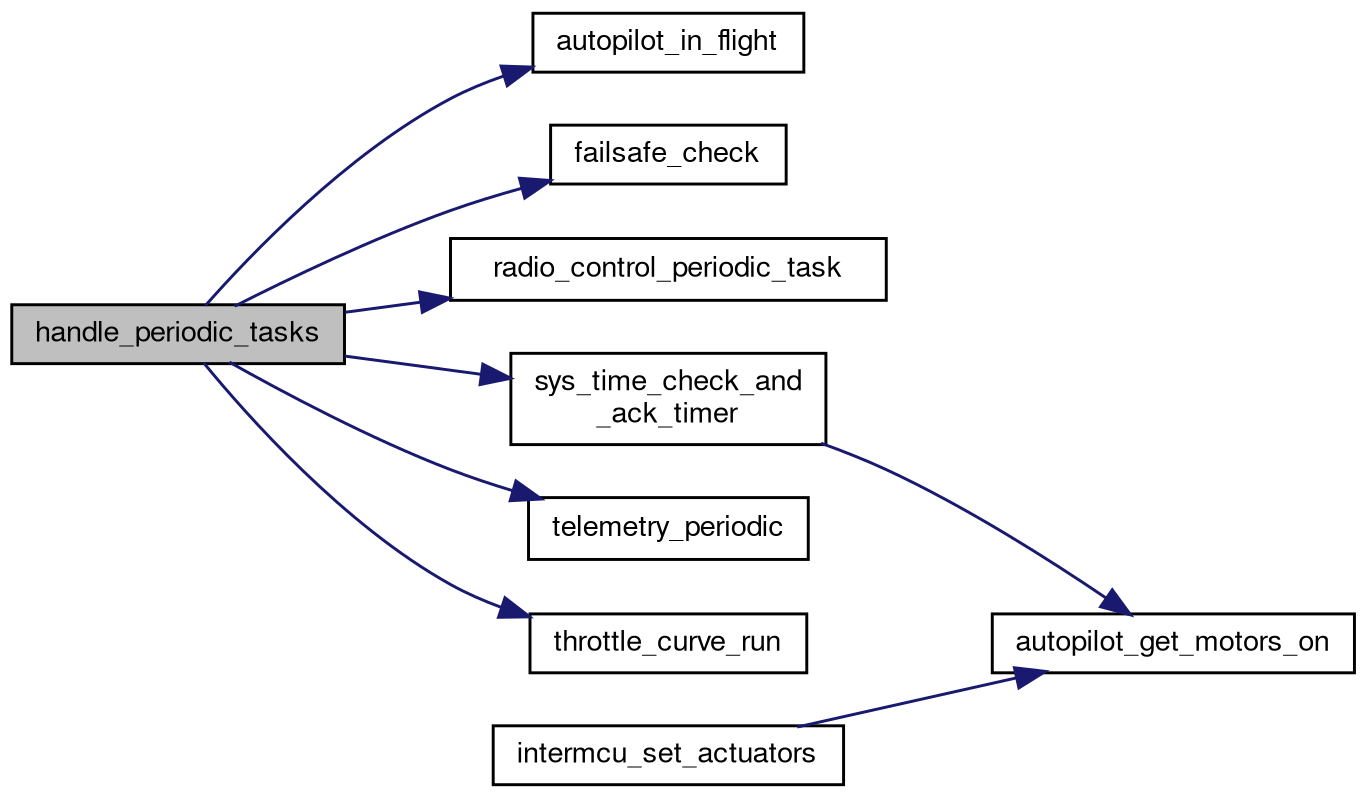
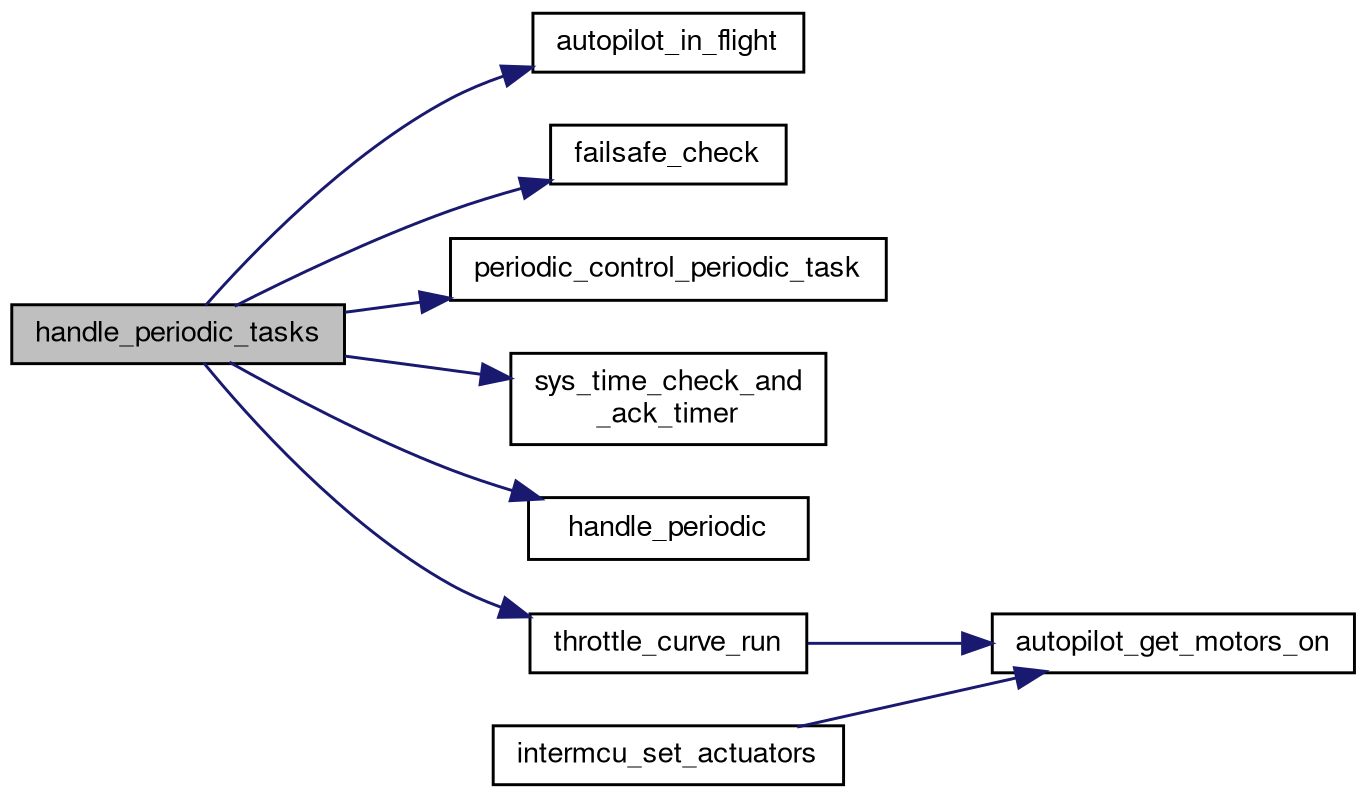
node "radio_control_periodic_task": label "radio_control_periodic_task" -> "periodic_control_periodic_task"
edge "sys_time_check_and _ack_timer" -> "autopilot_get_motors_on": now "throttle_curve_run" -> "autopilot_get_motors_on"
node "telemetry_periodic": label "telemetry_periodic" -> "handle_periodic"
